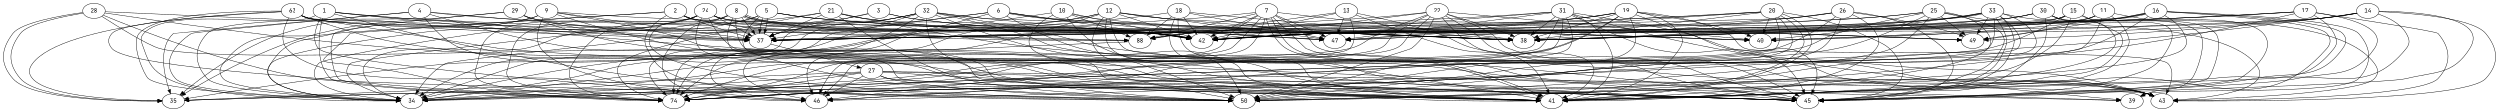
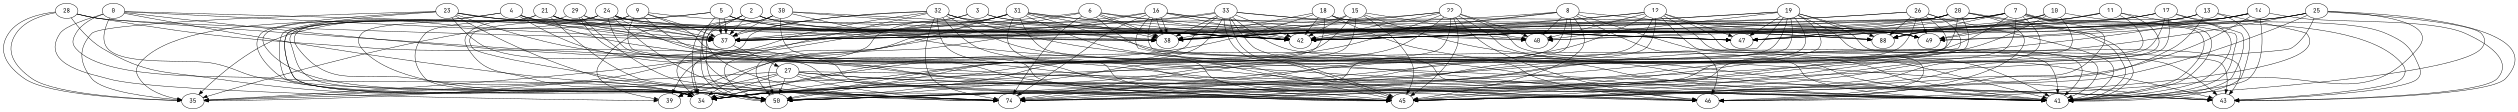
node "63": label "63" -> "23"
node "1": label "1" -> "0"
edge "18" -> "37": now "18" -> "34"
edge "88" -> "74": now "19" -> "74"
